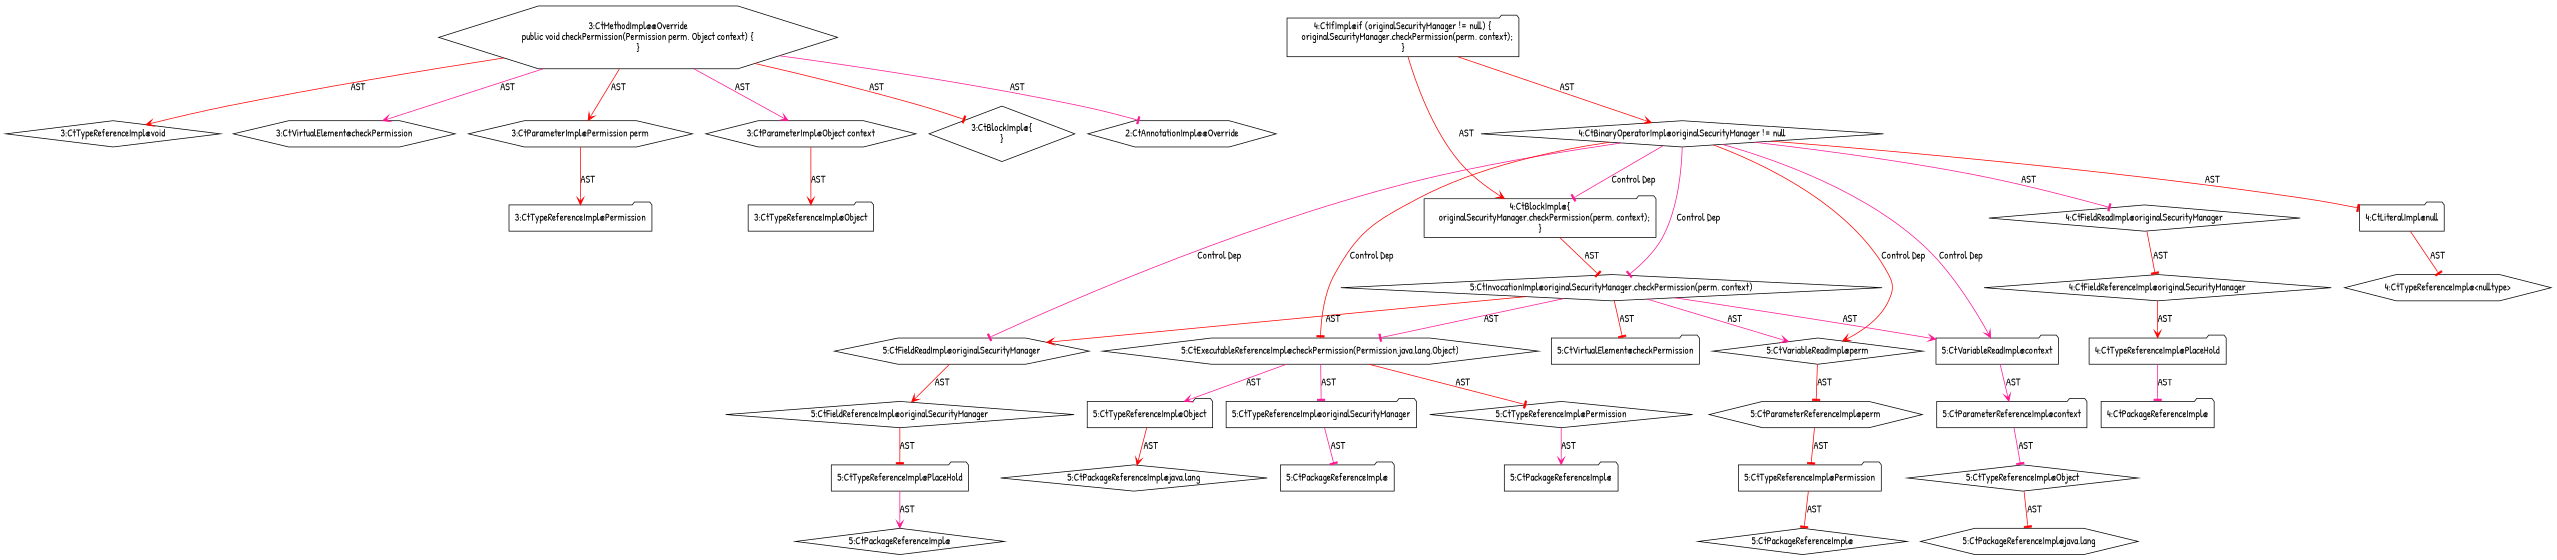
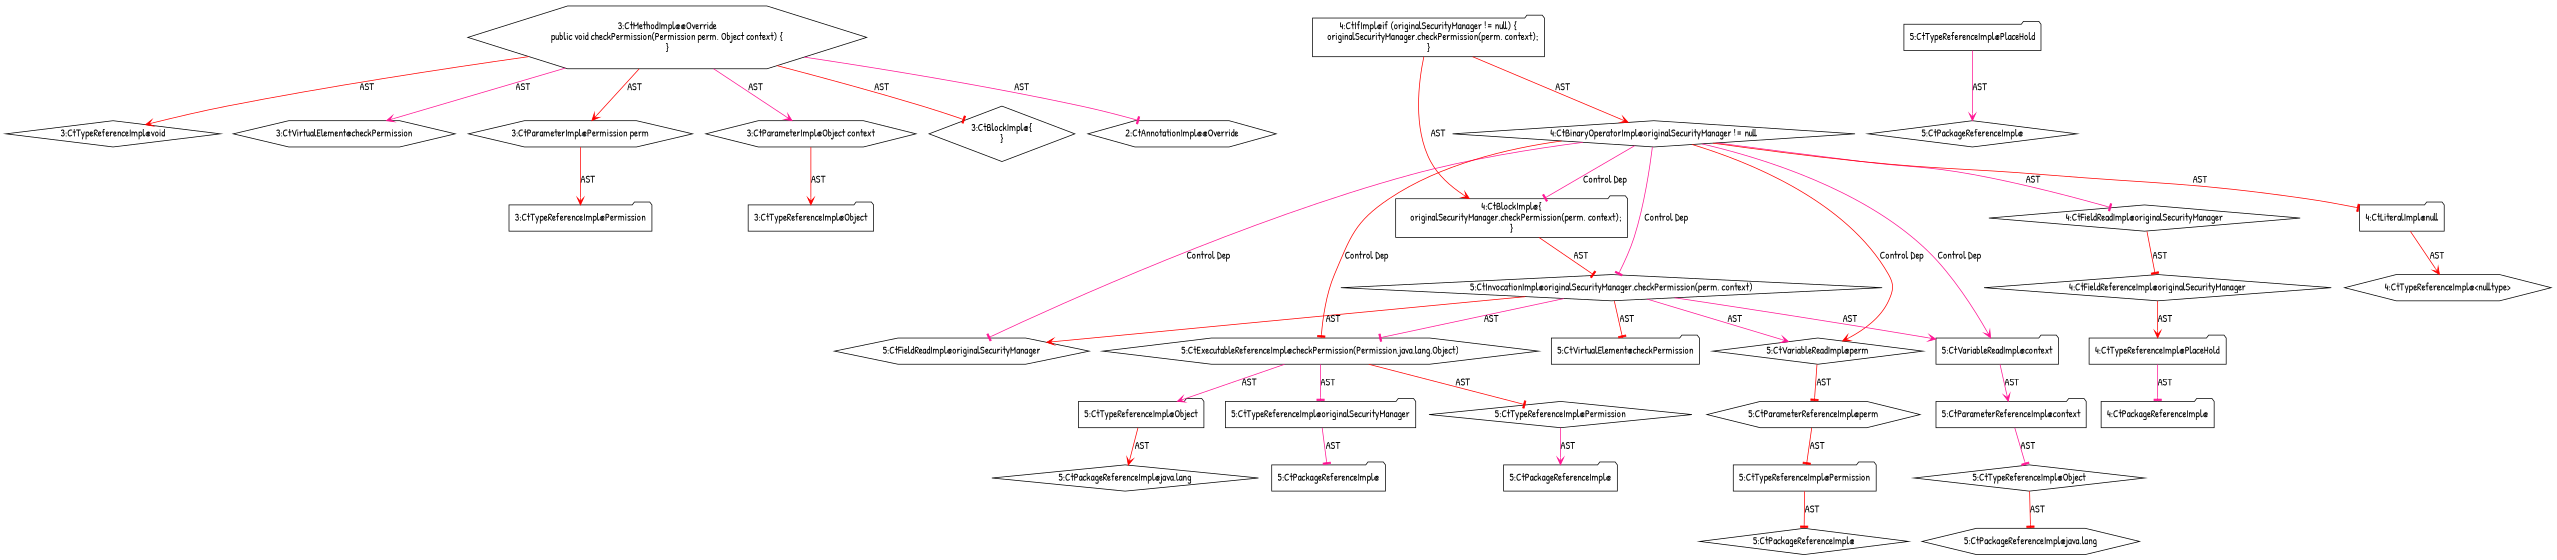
edge "4:CtLiteralImpl@null" -> "4:CtTypeReferenceImpl@<nulltype>": arrowhead tee -> vee
node "5:CtFieldReferenceImpl@originalSecurityManager": removed
